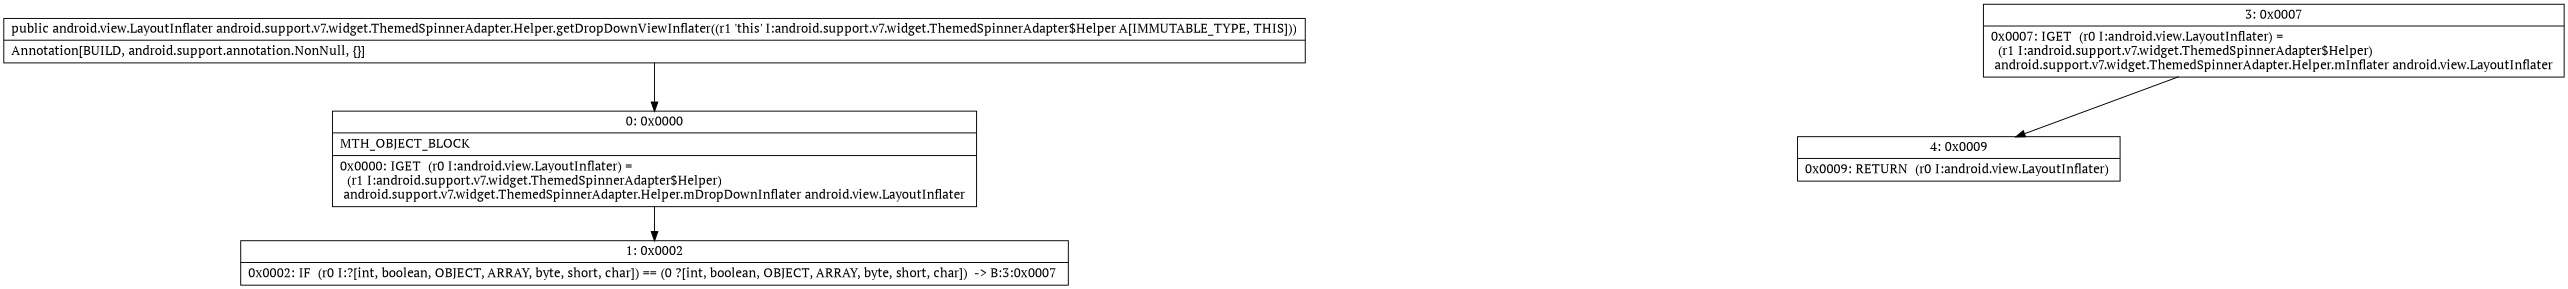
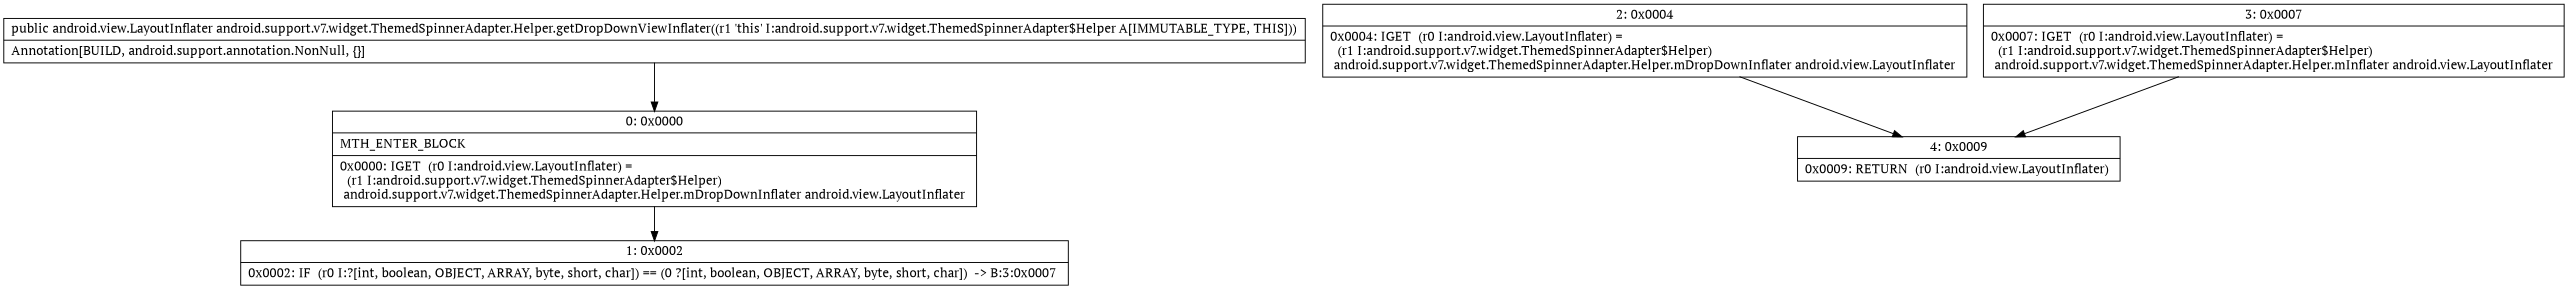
node "2: 0x0004": added
node "0: 0x0000": text "MTH_OBJECT_BLOCK" -> "MTH_ENTER_BLOCK"
